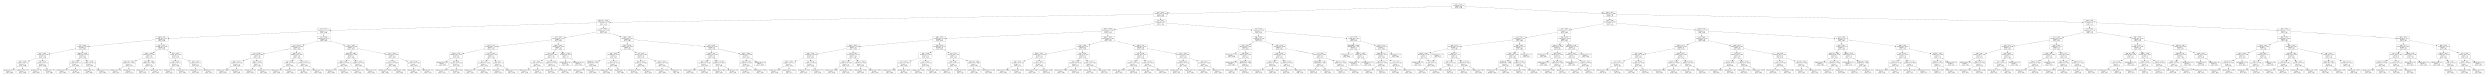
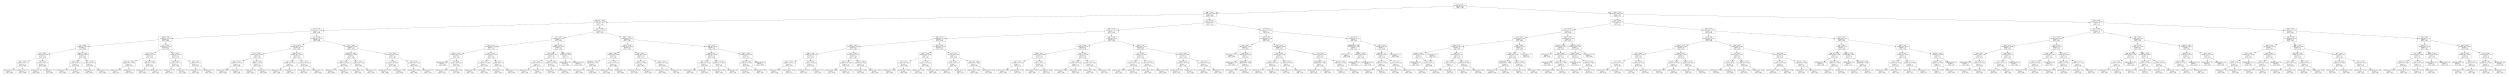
node "absolute_error = 0.017 samples = 8 value = 2.187": added
node "absolute_error = 0.0 samples = 1 value = 3.005": added
